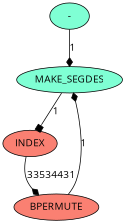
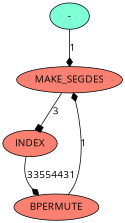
node "MAKE_SEGDES": fillcolor aquamarine -> salmon
edge "MAKE_SEGDES" -> "INDEX": label "1" -> "3"
edge "INDEX" -> "BPERMUTE": label "33534431" -> "33554431"
